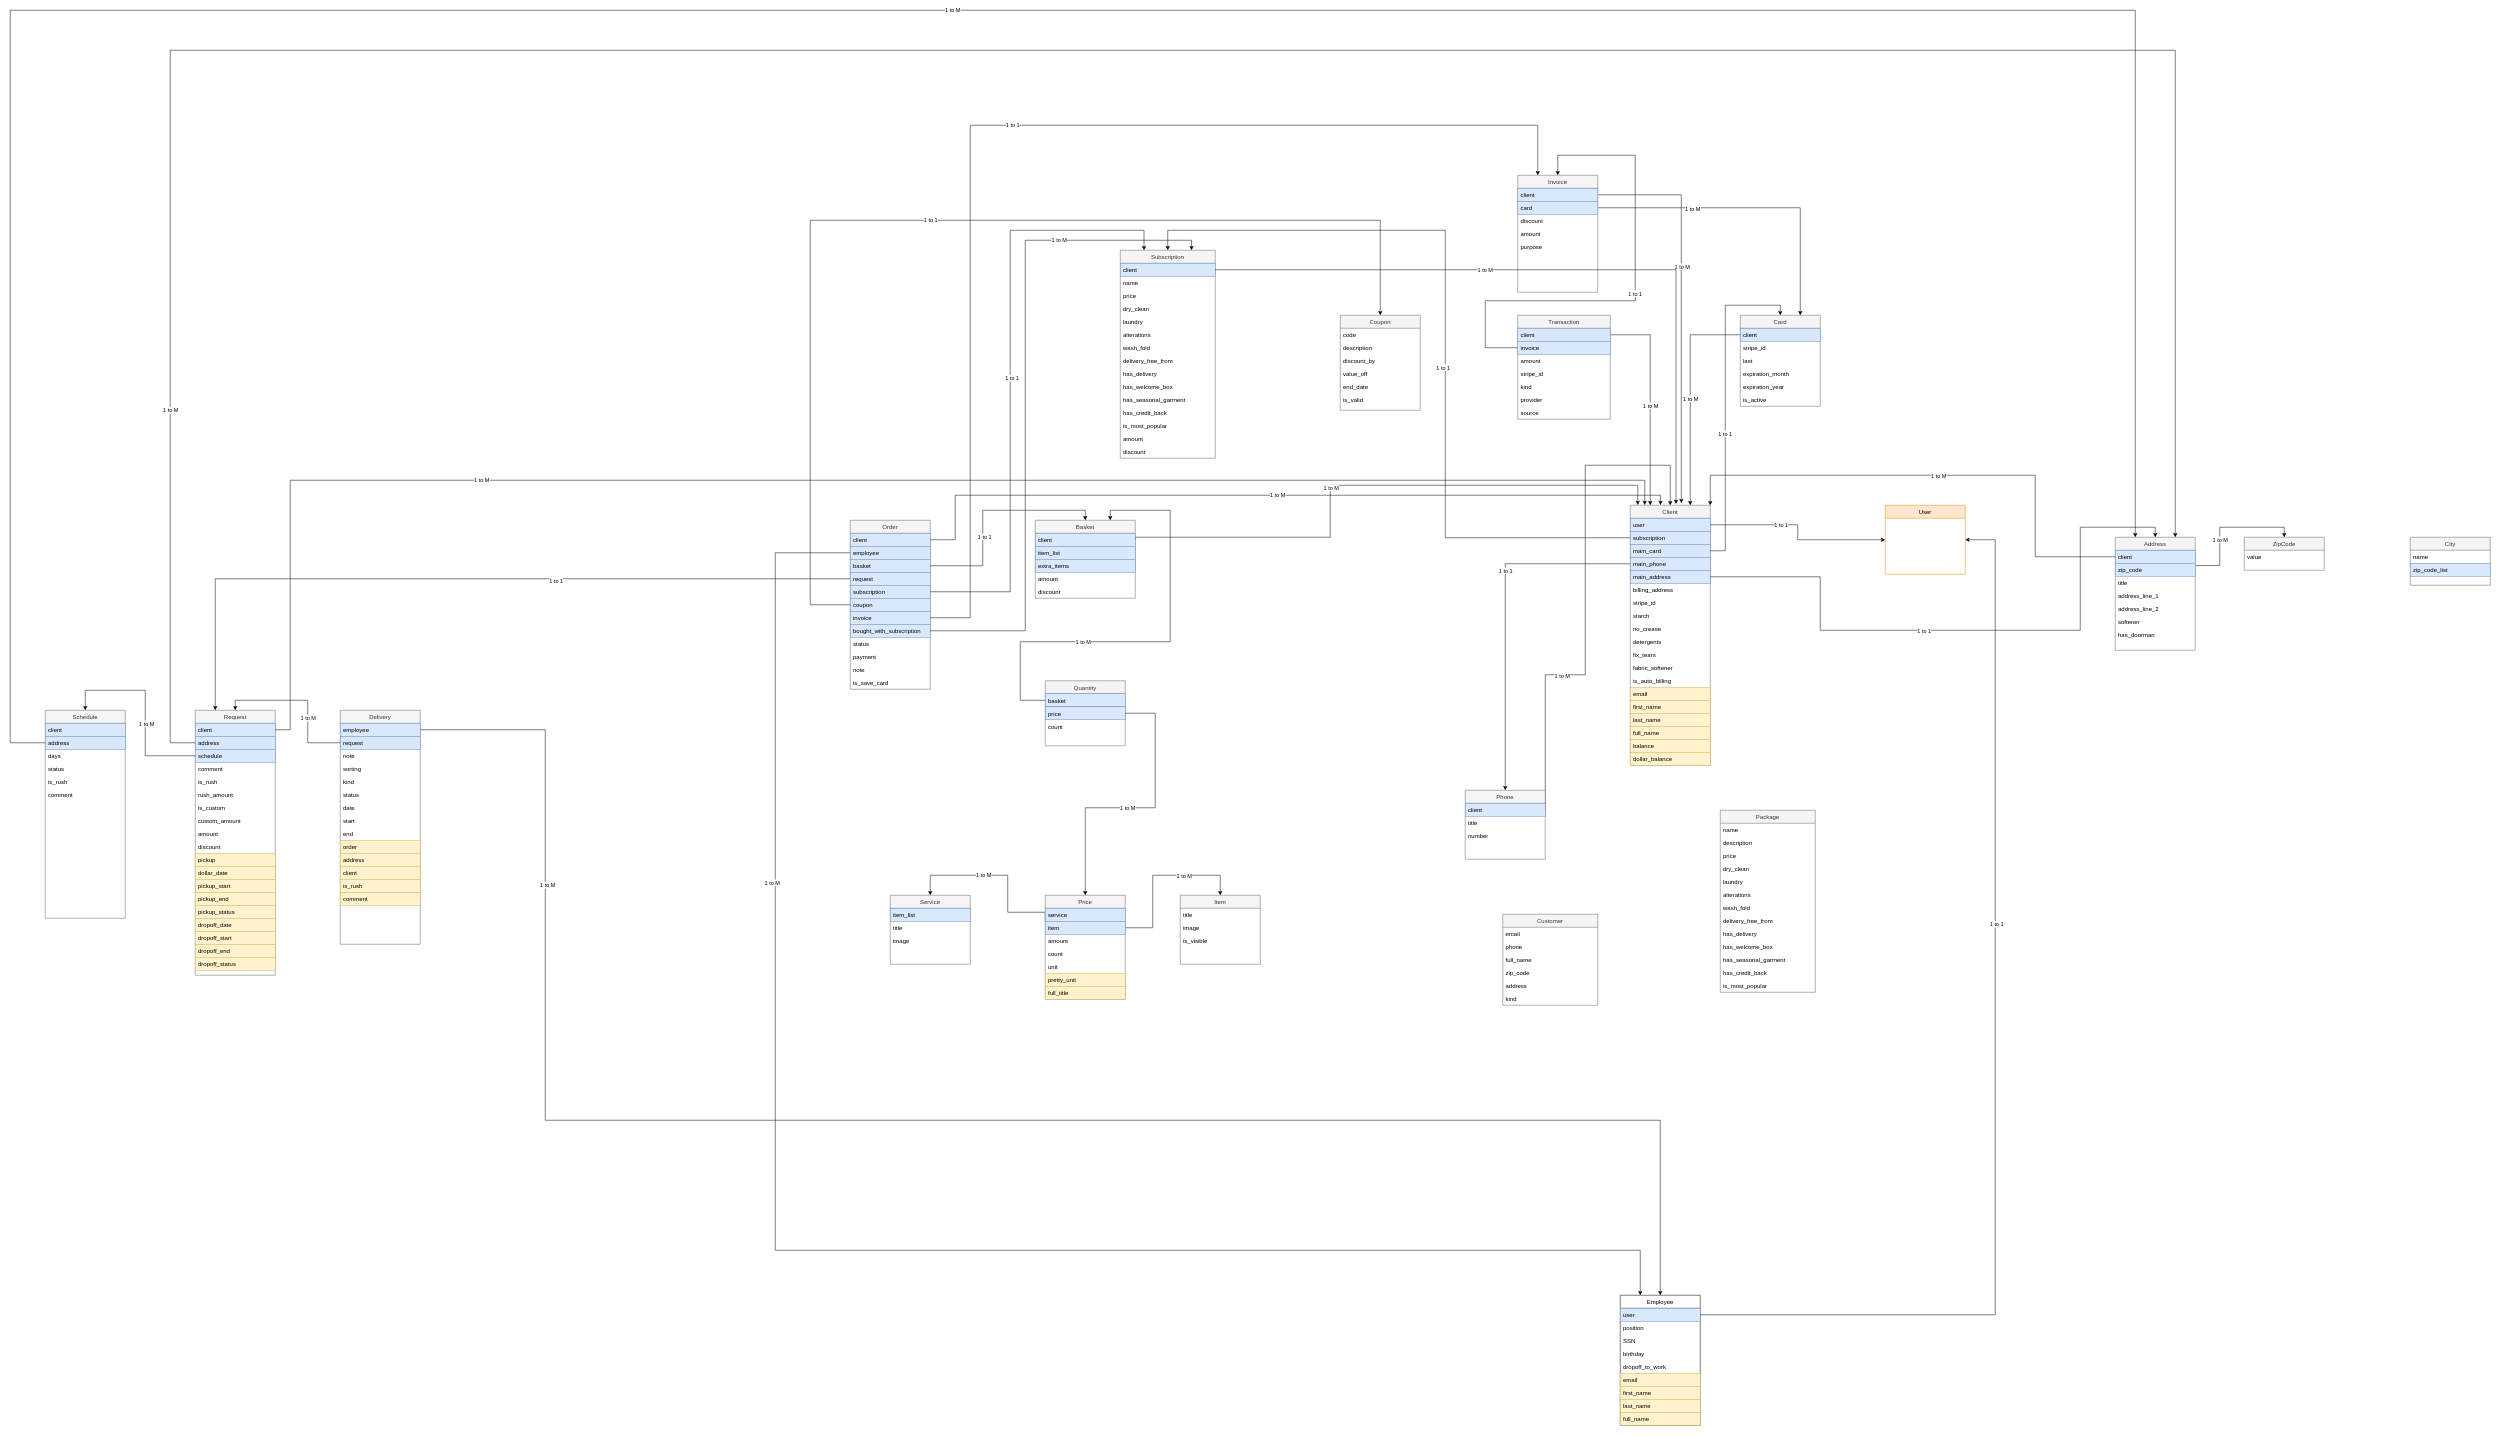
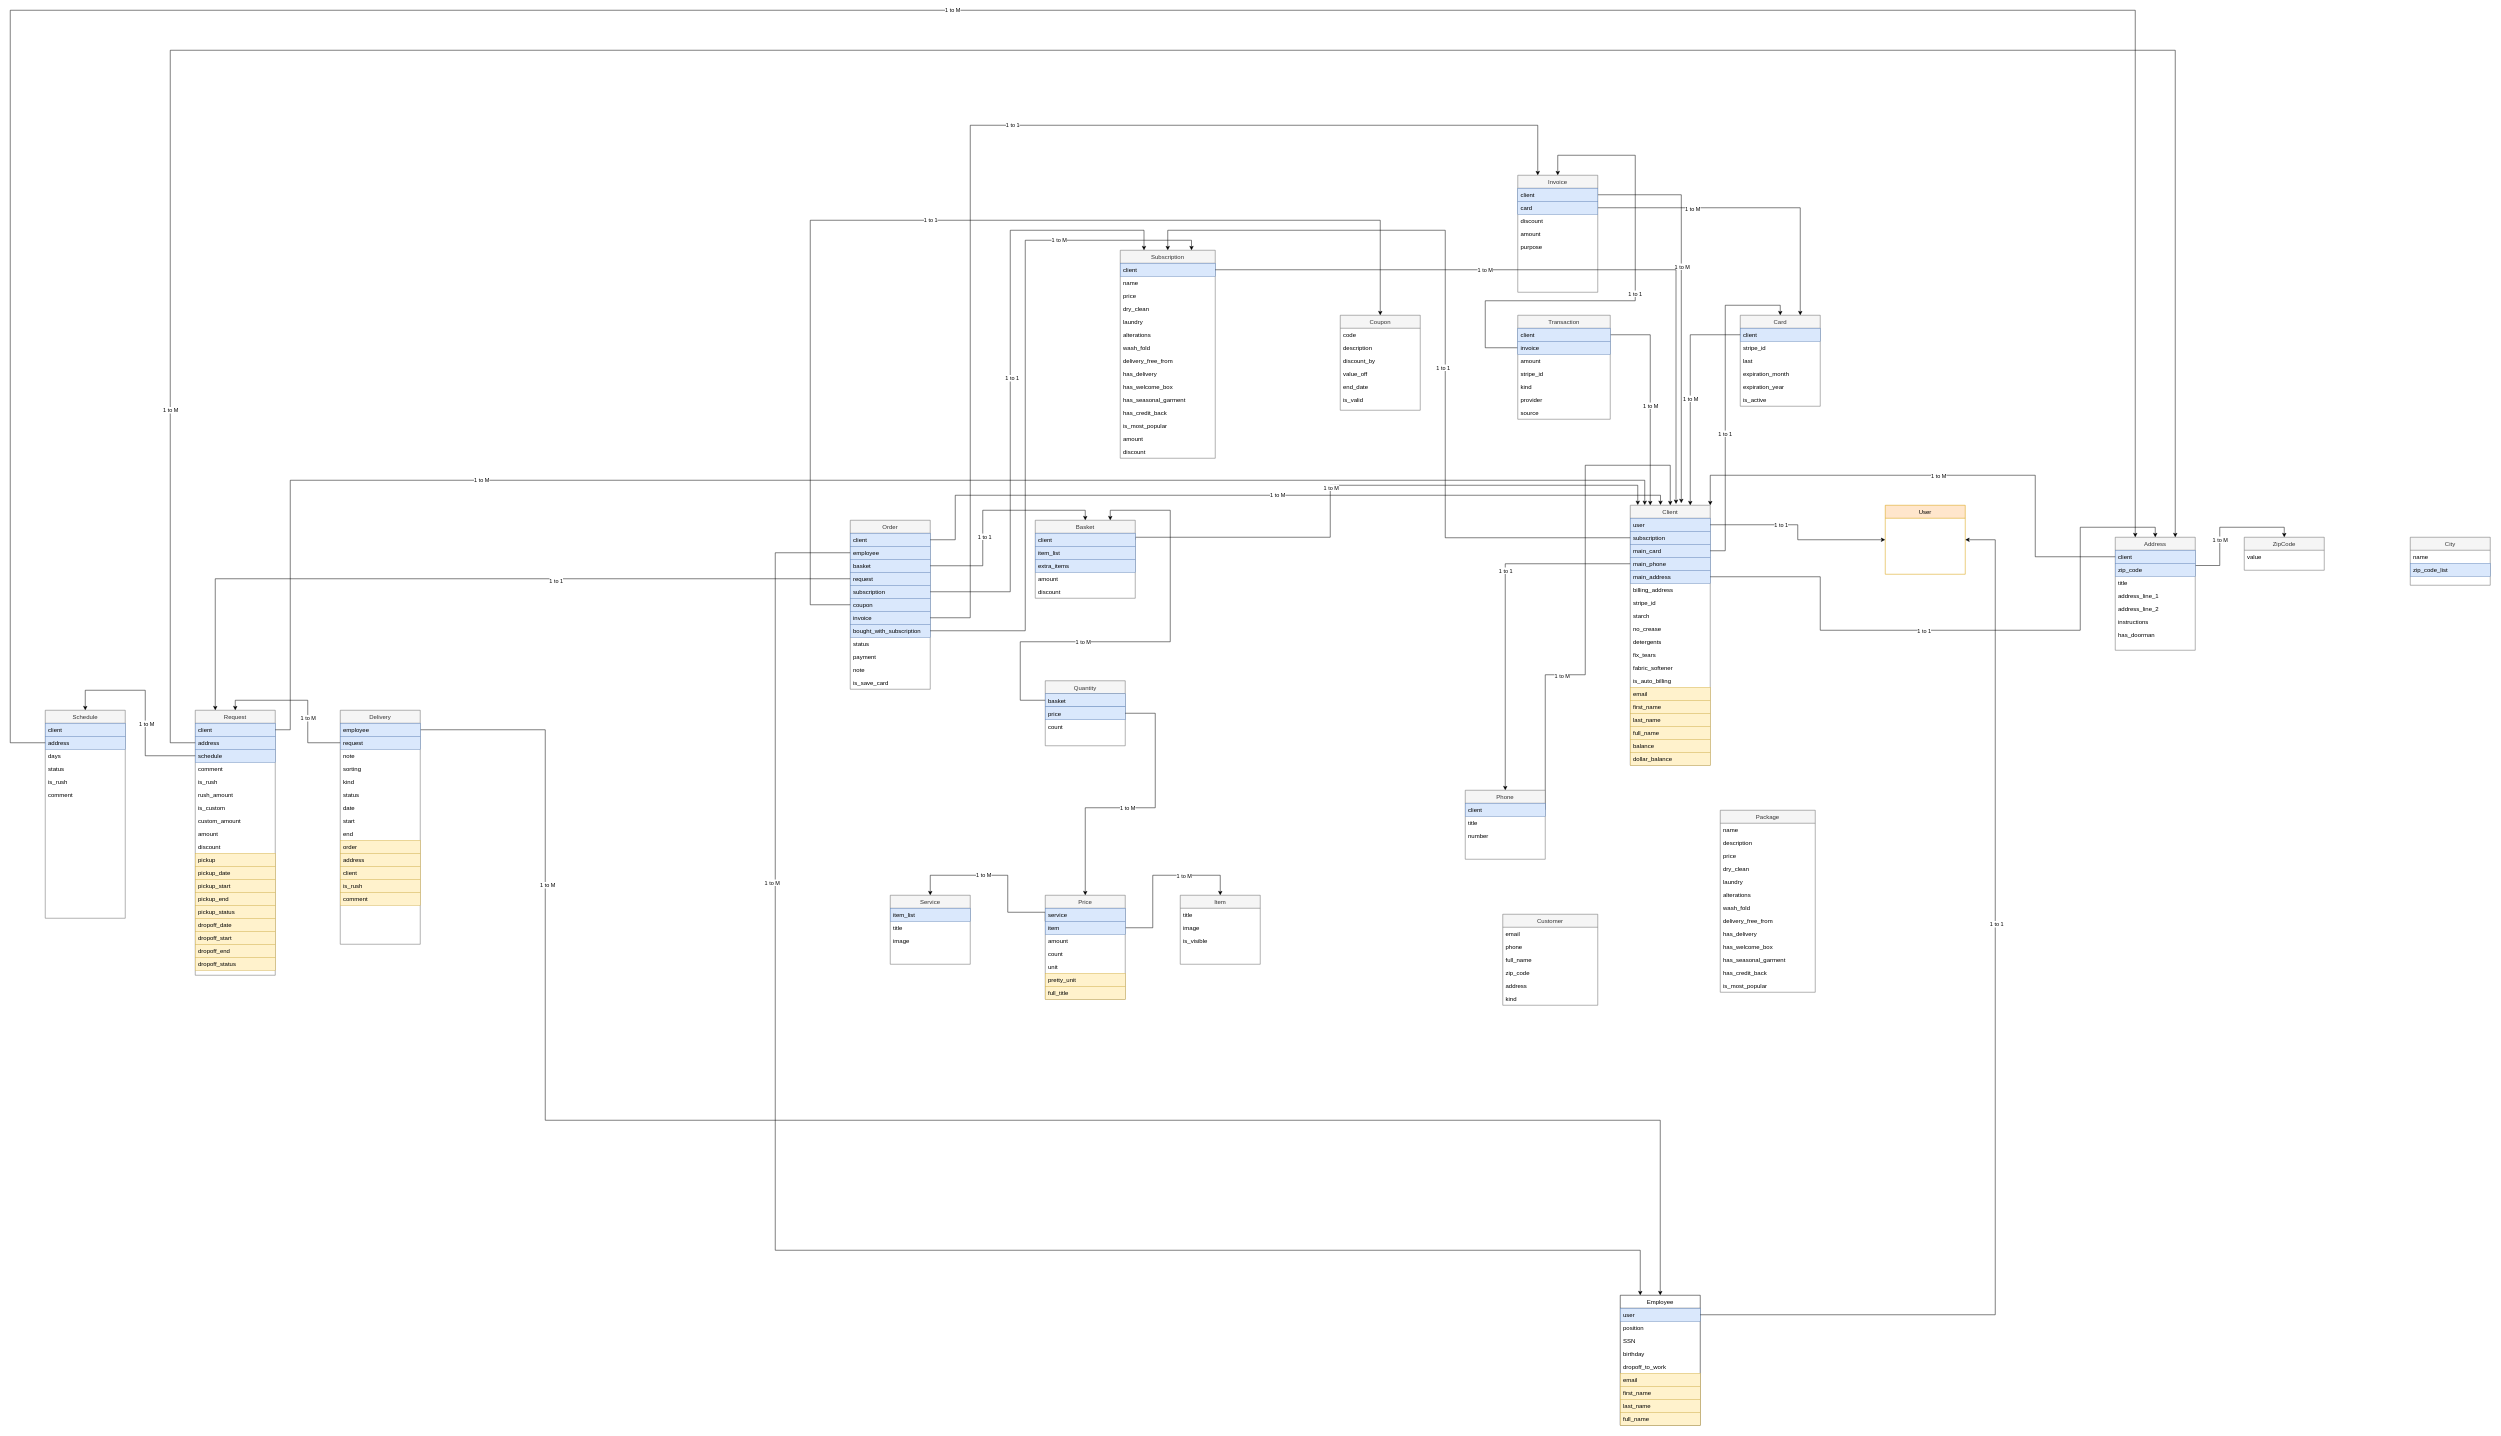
node "softener": label "softener" -> "instructions"
node "dollar_date": label "dollar_date" -> "pickup_date"
